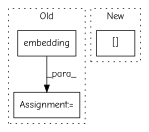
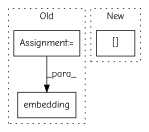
edge "embedding" -> "Assignment:=": reversed
